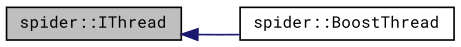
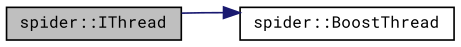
edge "spider::BoostThread" -> "spider::IThread": reversed
